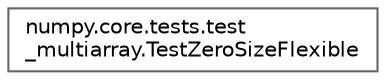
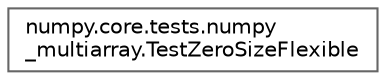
node "numpy.core.tests.test _multiarray.TestZeroSizeFlexible": label "numpy.core.tests.test _multiarray.TestZeroSizeFlexible" -> "numpy.core.tests.numpy _multiarray.TestZeroSizeFlexible"
